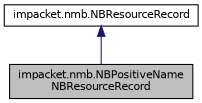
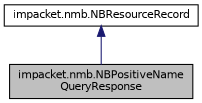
node "impacket.nmb.NBPositiveName NBResourceRecord": label "impacket.nmb.NBPositiveName NBResourceRecord" -> "impacket.nmb.NBPositiveName QueryResponse"
